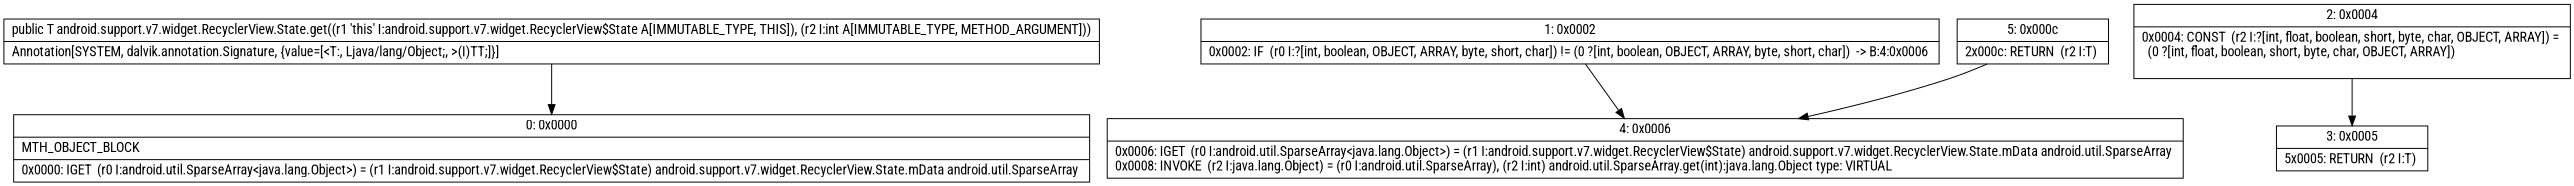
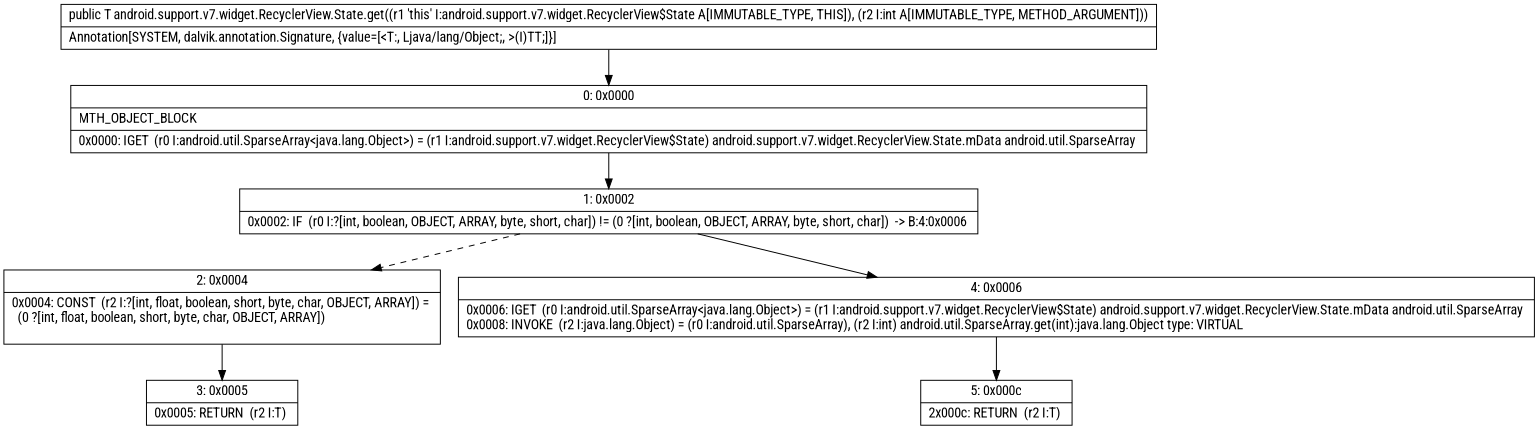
edge "5: 0x000c" -> "4: 0x0006": reversed
node "3: 0x0005": text "5x0005: RETURN  (r2 I:T)" -> "0x0005: RETURN  (r2 I:T)"
edge "0: 0x0000" -> "1: 0x0002": added
edge "1: 0x0002" -> "2: 0x0004": added
